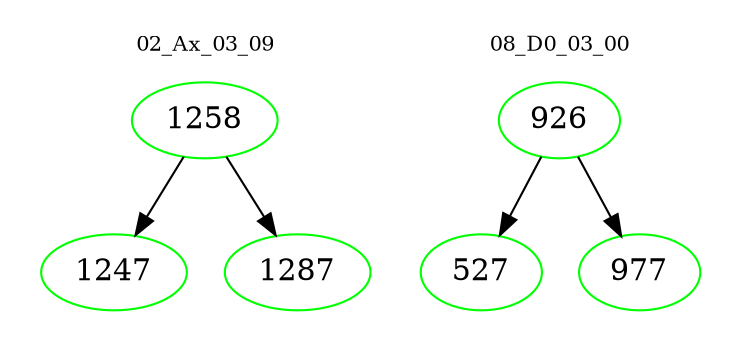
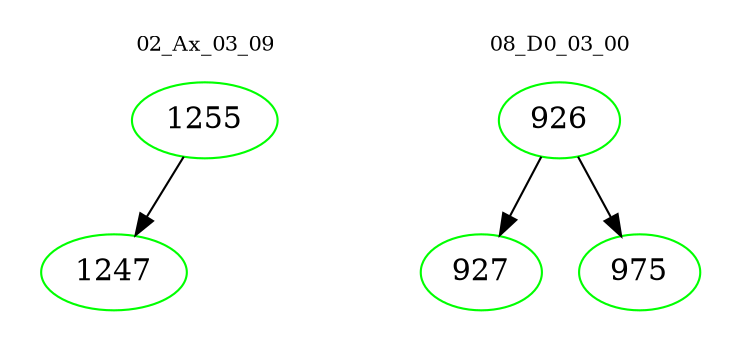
node "1258": label "1258" -> "1255"
node "1287": removed
node "527": label "527" -> "927"
node "977": label "977" -> "975"
